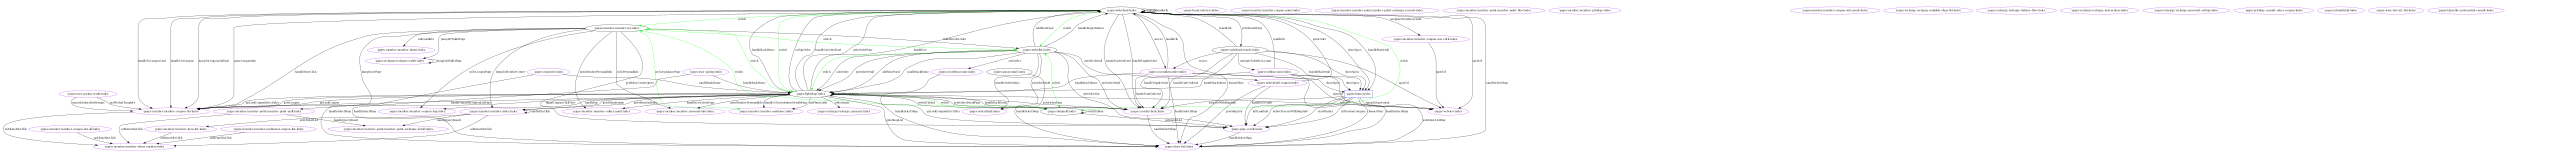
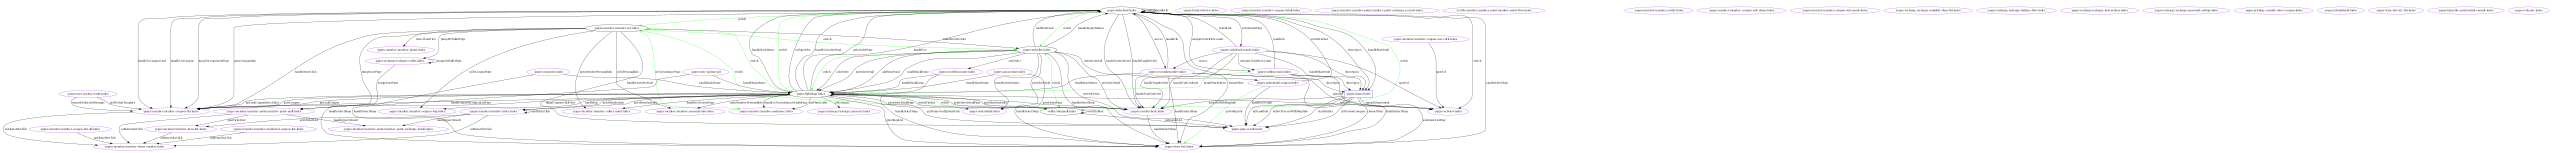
node "/pages/member/member-coupon-point/index": label "/pages/member/member-coupon-point/index" -> "/pages/member/member-coupon-detail/index"
node "/pages/member/member-point/member-point-flow/index": label "/pages/member/member-point/member-point-flow/index" -> "/rectify/member/member-point/member-point-flow/index"
node "/pages/member/member-privilege/index": removed
node "/pages/member/member-rectify/index": added
node "/pages/member/member-coupon-suit-shops/index": added
node "/pages/welcome/index": added
edge "/pages/orderfood/index" -> "/pages/member/member-coupon-one-click/index": now "/pages/orderfood/index" -> "/pages/settleaccount/index"
edge "/pages/member/member-my/index" -> "/pages/member/member-about/index": label "initLoadInfo" -> "showAboutView"
edge "/pages/orderdetail-coupon/index" -> "/pages/orderfood/index": label "gotoOrder" -> "switchTabbar"
edge "/pages/member/member-my/index" -> "/pages/member/member-index/index": removed, label "JumpToMemberCenter"
node "/pages/orderfood/search/index": color black -> purple
edge "/pages/orderfood/index" -> "/pages/webview/index": label "openUrl" -> "switch"
node "/pages/user-paying/index": label "/pages/user-paying/index" -> "/pages/user-paying/suit"
node "/pages/payaccount/index": color black -> purple
edge "/pages/member/member-my/index" -> "/pages/page-result/index": label "getMeberCenterQuery" -> "handleGoOrderFood"
edge "/pages/zcsettleaccount/index" -> "/pages/lightshop/index": added, label "handleBackHome"
edge "/pages/payaccount/index" -> "/pages/lightshop/index": added, label "handleBackHome"
edge "/pages/settleaccount/index" -> "/pages/lightshop/index": color black -> green
edge "/pages/recharge/recharge-wallet/index" -> "/pages/member/member-point/member-point-mall/index": added, label "JumpScorePage"
edge "/pages/zcordercheck/index" -> "/pages/lightshop/index": label "handleBackHome" -> "gotoMemberIndex"
edge "/pages/lightshop/index" -> "/pages/orderdetail/index": added, label "gotoOrderDetailPage"
edge "/pages/orderdetail-coupon/index" -> "/pages/store-list/index": color black -> green
edge "/pages/lightshop/index" -> "/pages/page-result/index": label "goLookCouponByGetAfter" -> "getHomeConfigDataFetch"
node "/pages/shopmall/index": label "/pages/shopmall/index" -> "/wallet/shopmall/index"
edge "/pages/member/member-point/member-point-mall/index" -> "/pages/member/member-item-list/index": added, label "gotoTicketList"
edge "/pages/page-result/index" -> "/pages/store-list/index": now "/pages/orderlist/index" -> "/pages/store-list/index"
